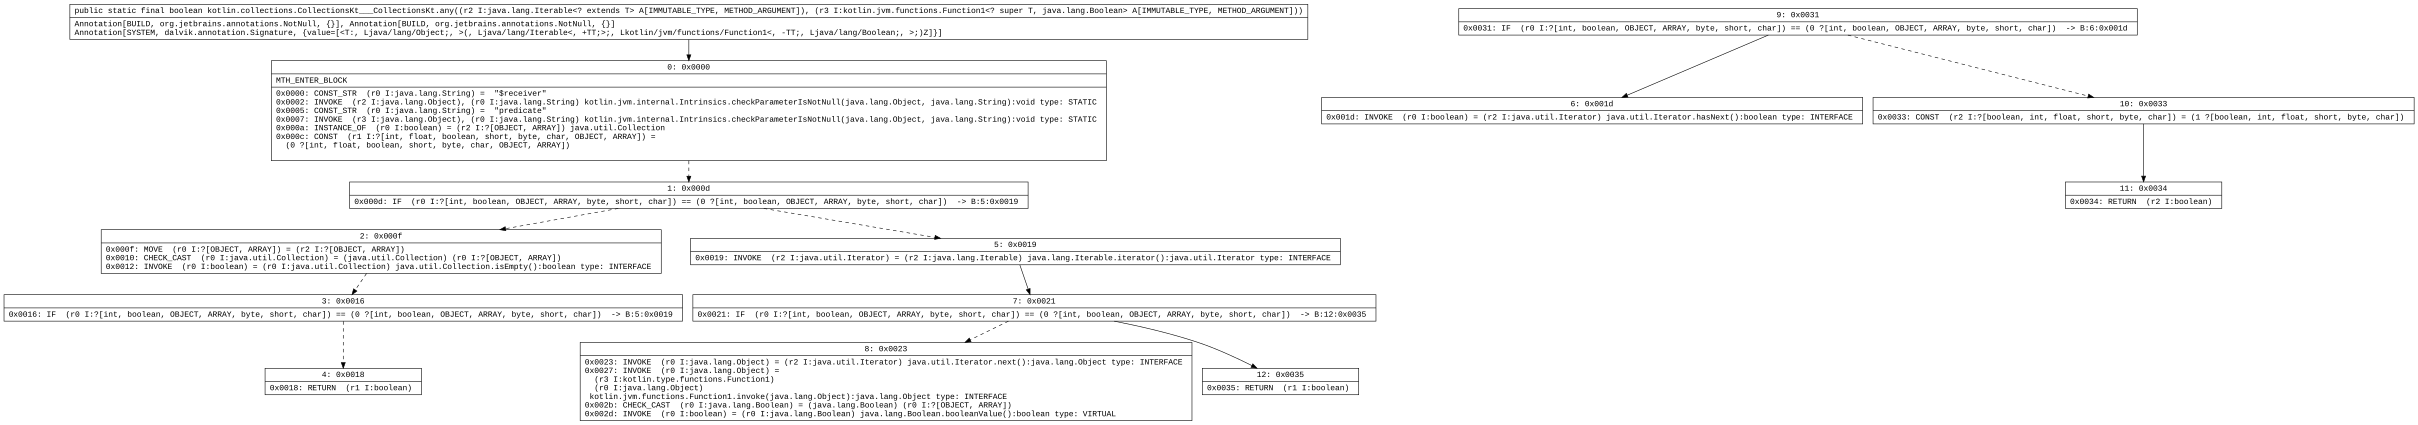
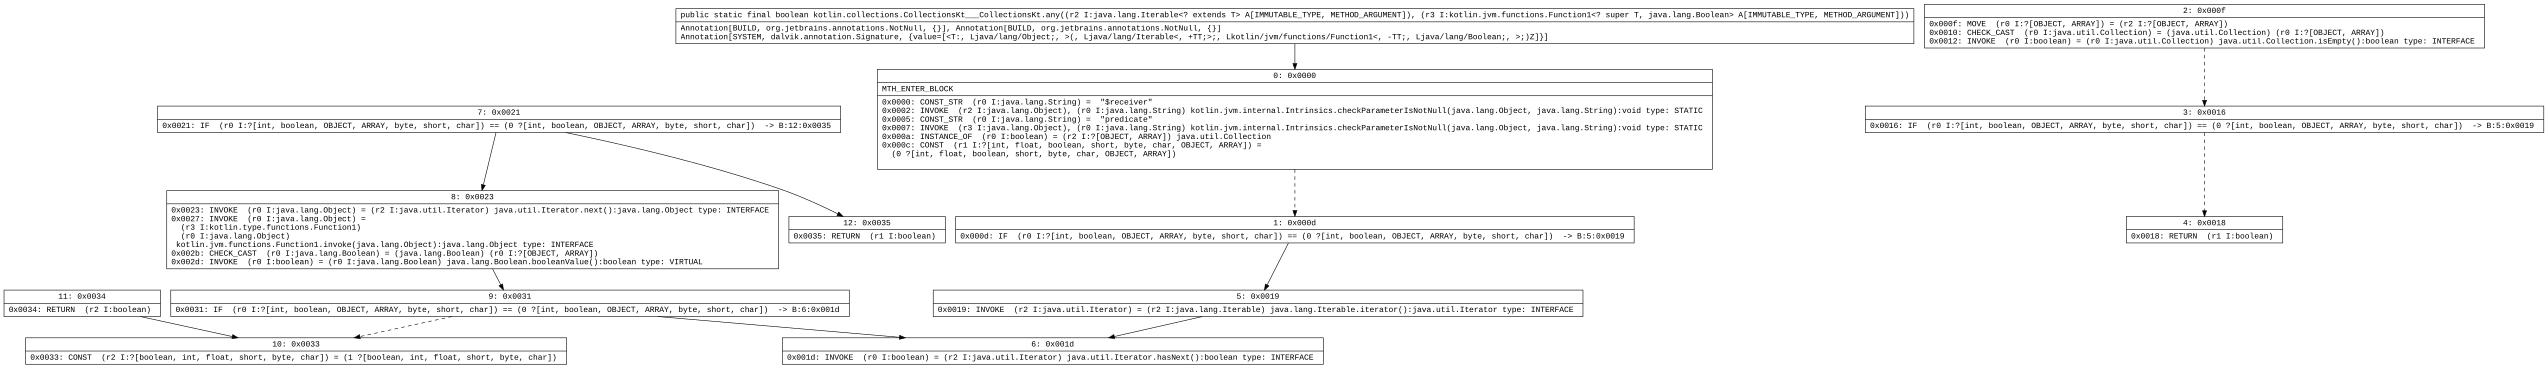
edge "10: 0x0033" -> "11: 0x0034": reversed
edge "1: 0x000d" -> "2: 0x000f": removed
edge "1: 0x000d" -> "5: 0x0019": style dashed -> solid
edge "8: 0x0023" -> "9: 0x0031": added
edge "5: 0x0019" -> "7: 0x0021": now "5: 0x0019" -> "6: 0x001d"
edge "7: 0x0021" -> "8: 0x0023": style dashed -> solid
